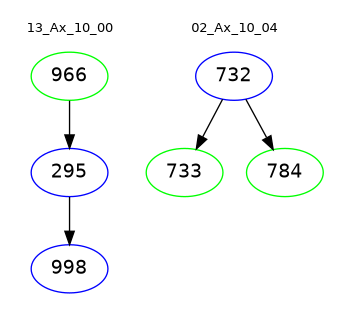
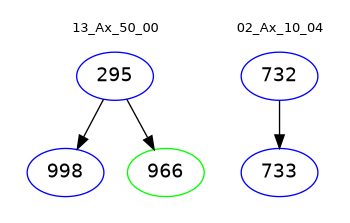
cluster "13_Ax_10_00": label "13_Ax_10_00" -> "13_Ax_50_00"
edge "966" -> "295": reversed
node "733": color green -> blue
node "784": removed
